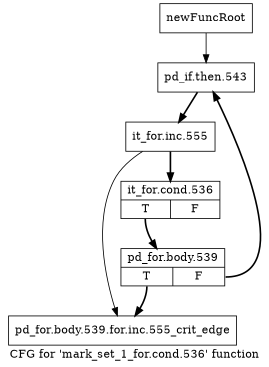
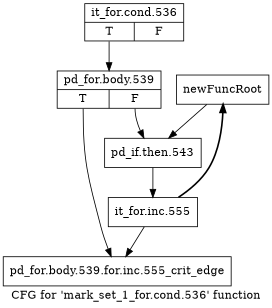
edge "pd_if.then.543" -> "it_for.inc.555": style bold -> solid
edge "it_for.inc.555" -> "it_for.cond.536": now "it_for.inc.555" -> "newFuncRoot"
edge "pd_for.body.539" -> "pd_if.then.543": style bold -> solid
edge "it_for.cond.536" -> "pd_for.body.539": style bold -> solid
edge "pd_for.body.539" -> "pd_for.body.539.for.inc.555_crit_edge": style bold -> solid
